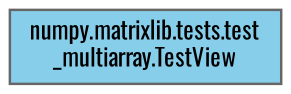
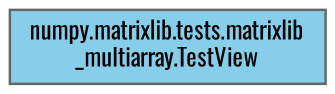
node "numpy.matrixlib.tests.test _multiarray.TestView": label "numpy.matrixlib.tests.test _multiarray.TestView" -> "numpy.matrixlib.tests.matrixlib _multiarray.TestView"
